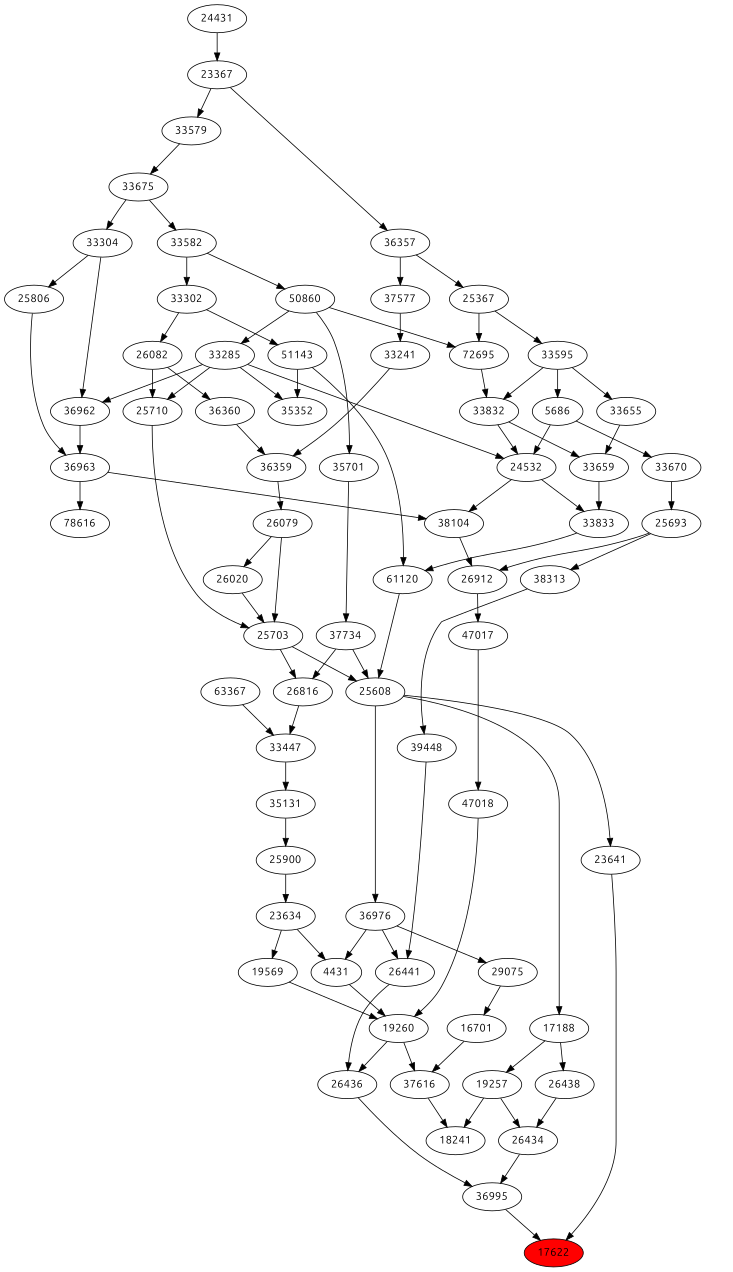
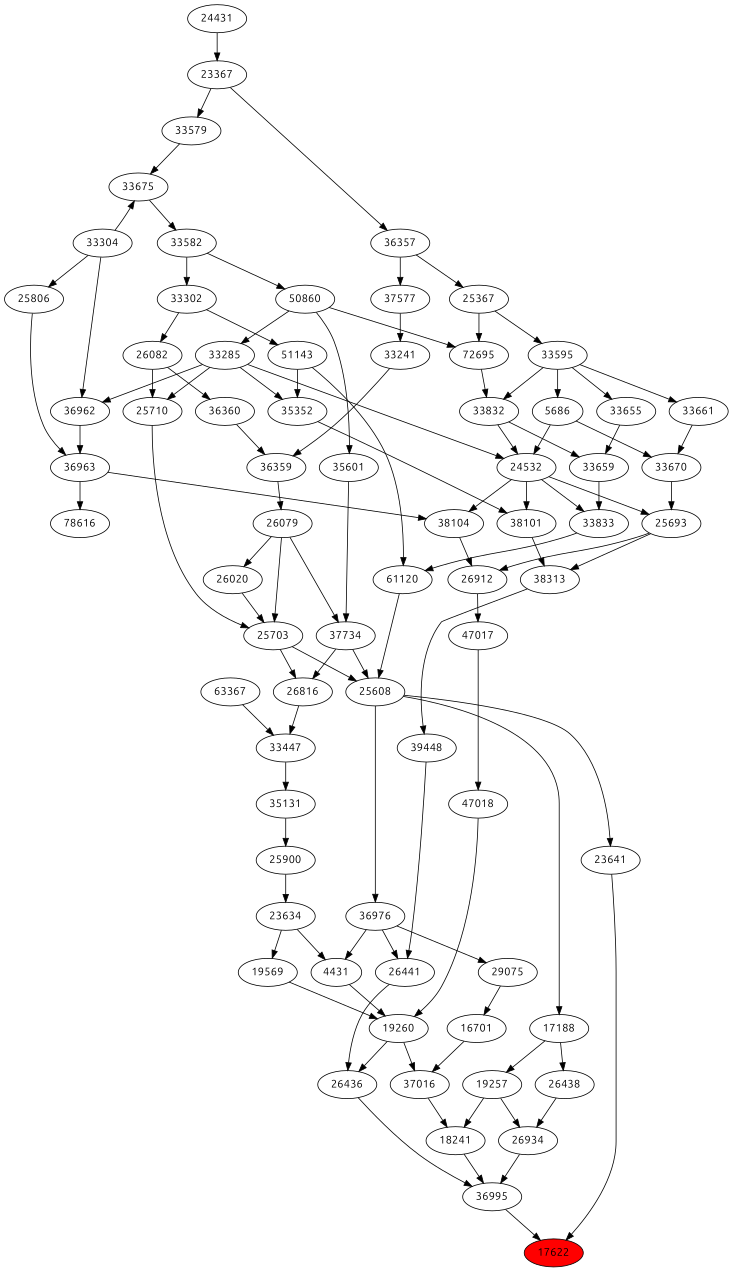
edge "33675" -> "33304": reversed
node "33661": added
node "35701": label "35701" -> "35601"
edge "24532" -> "25693": added
node "38101": added
edge "26079" -> "37734": added
node "37616": label "37616" -> "37016"
node "26434": label "26434" -> "26934"
edge "18241" -> "36995": added
